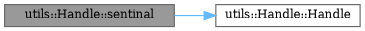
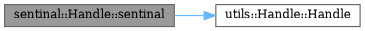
node "utils::Handle::sentinal": label "utils::Handle::sentinal" -> "sentinal::Handle::sentinal"
